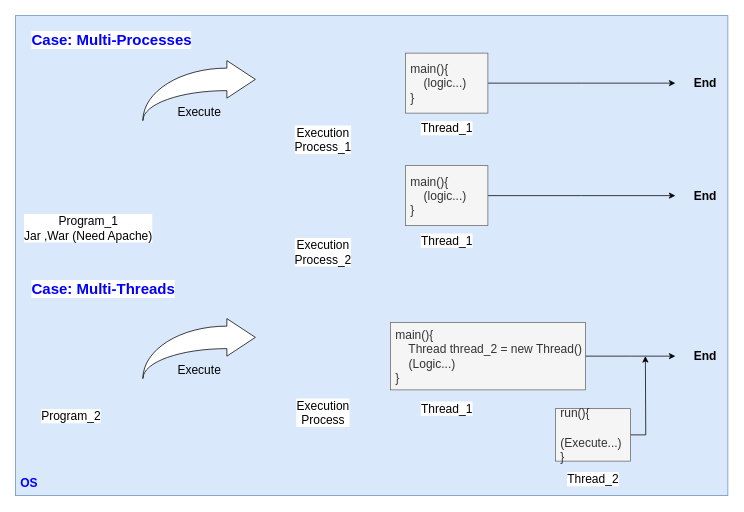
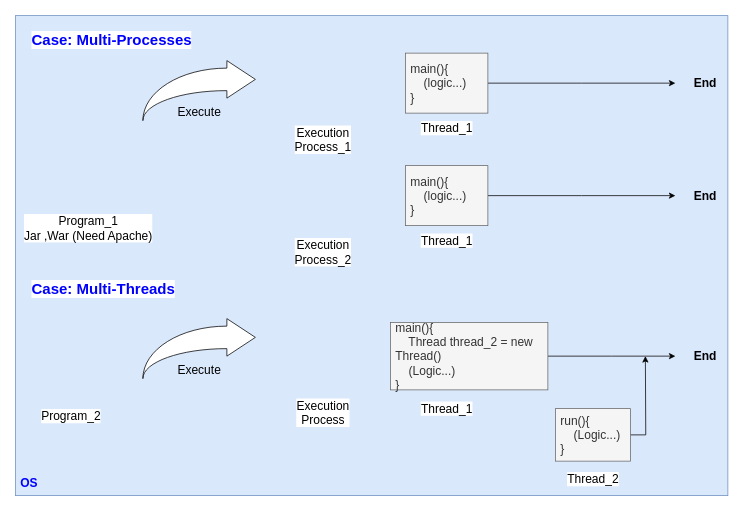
node "main(){ Thread thread_2 = new Thread() (Logic...)}": size 195x68 -> 158x68
node "run(){ (Execute...)}": label "run(){ (Execute...)}" -> "run(){ (Logic...)}"
